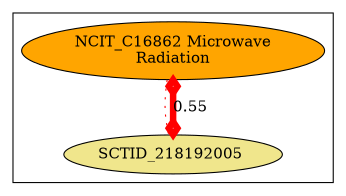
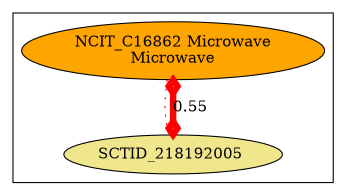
node "NCIT_C16862 Microwave Radiation": label "NCIT_C16862 Microwave Radiation" -> "NCIT_C16862 Microwave Microwave"
